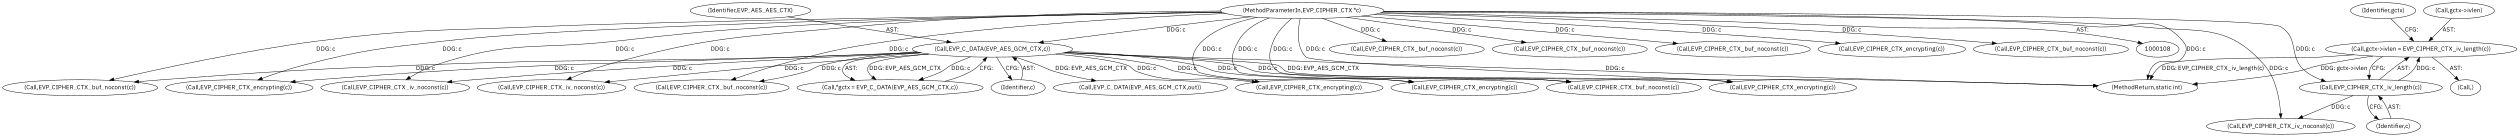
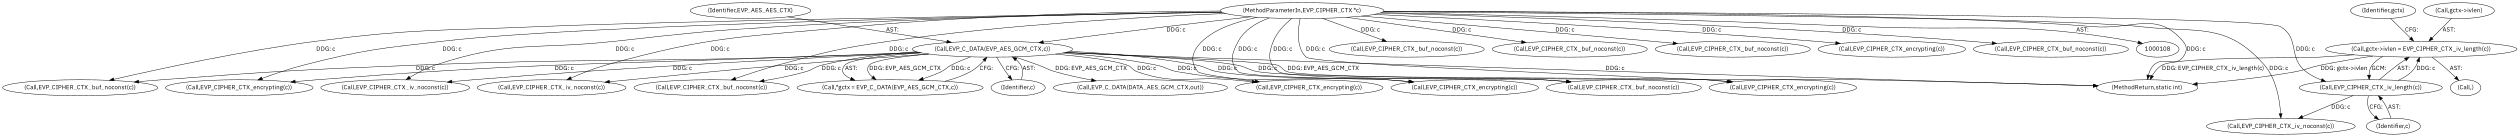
edge "(Call,gctx->ivlen = EVP_CIPHER_CTX_iv_length(c))" -> "(Call,EVP_CIPHER_CTX_iv_length(c))": label "CFG: " -> "GCM: "
node "(Call,EVP_C_DATA(EVP_AES_GCM_CTX,out))": label "(Call,EVP_C_DATA(EVP_AES_GCM_CTX,out))" -> "(Call,EVP_C_DATA(DATA_AES_GCM_CTX,out))"
